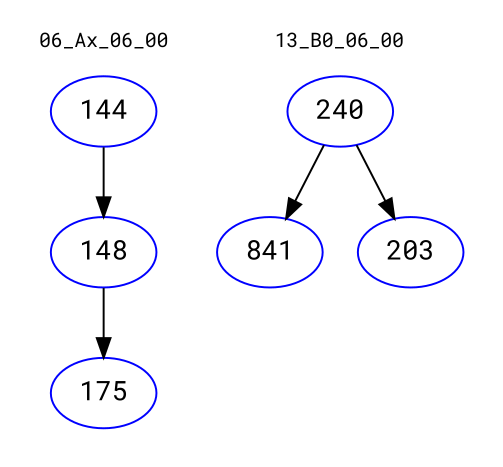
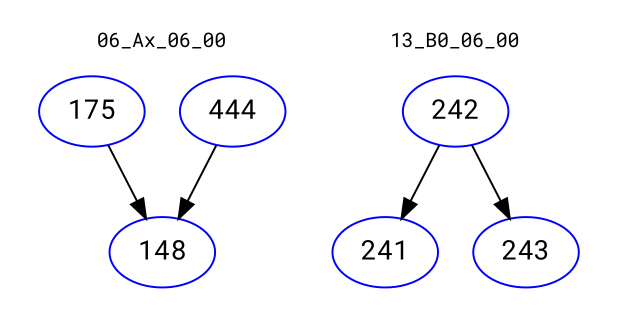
node "144": label "144" -> "444"
node "240": label "240" -> "242"
node "841": label "841" -> "241"
node "203": label "203" -> "243"
edge "148" -> "175": reversed
